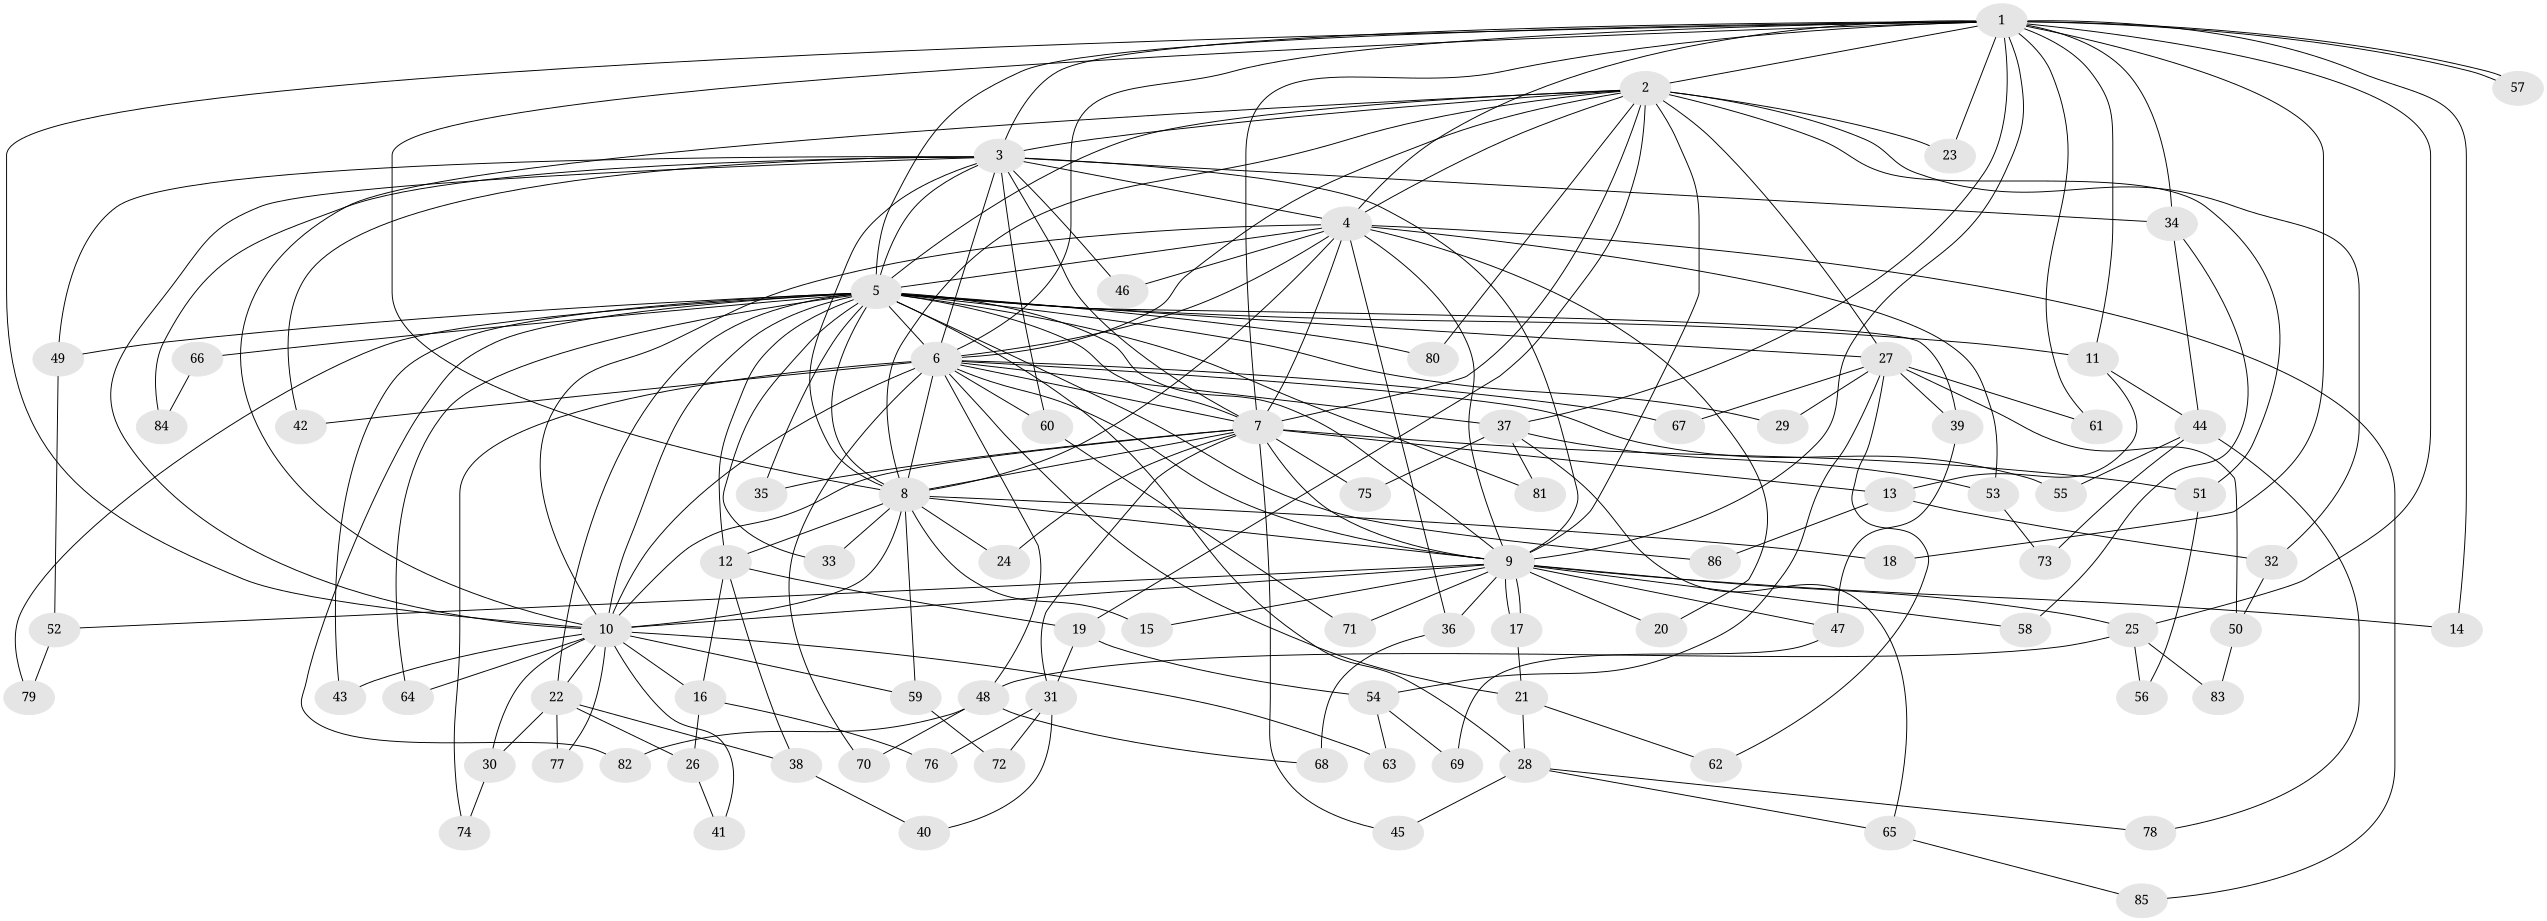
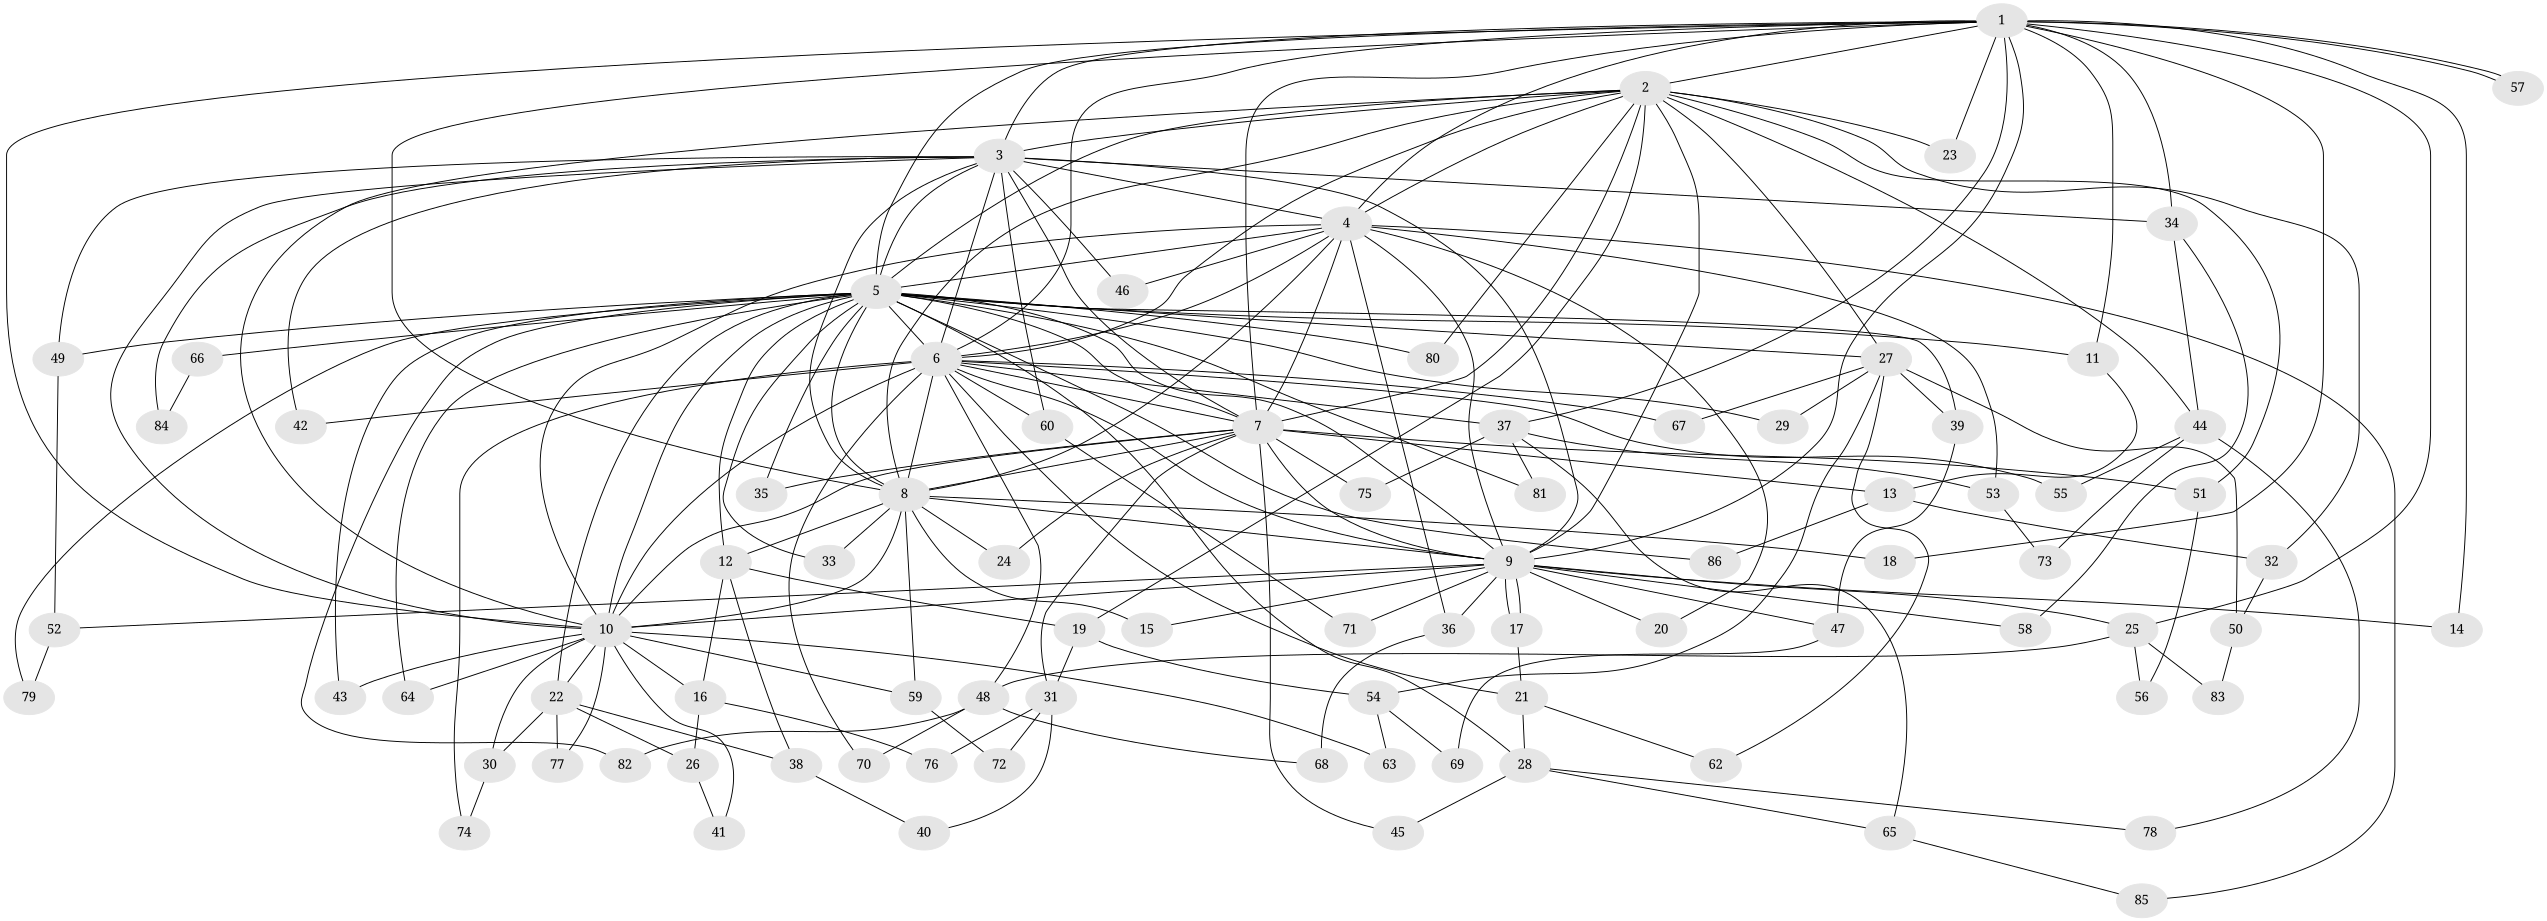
edge "11" -- "44": now "2" -- "44"
node "61": removed
